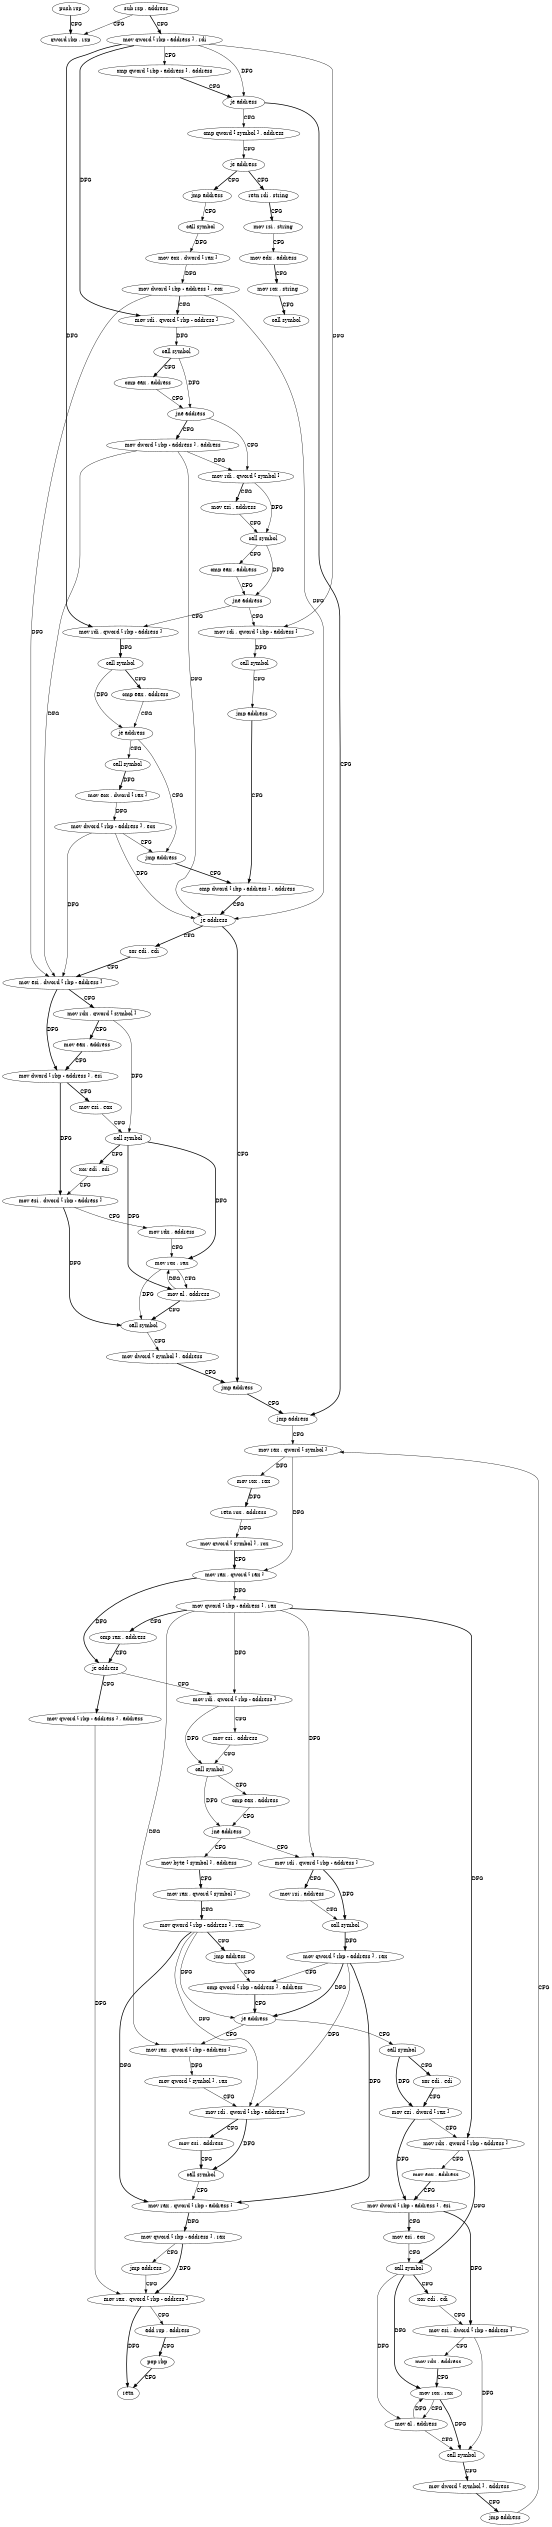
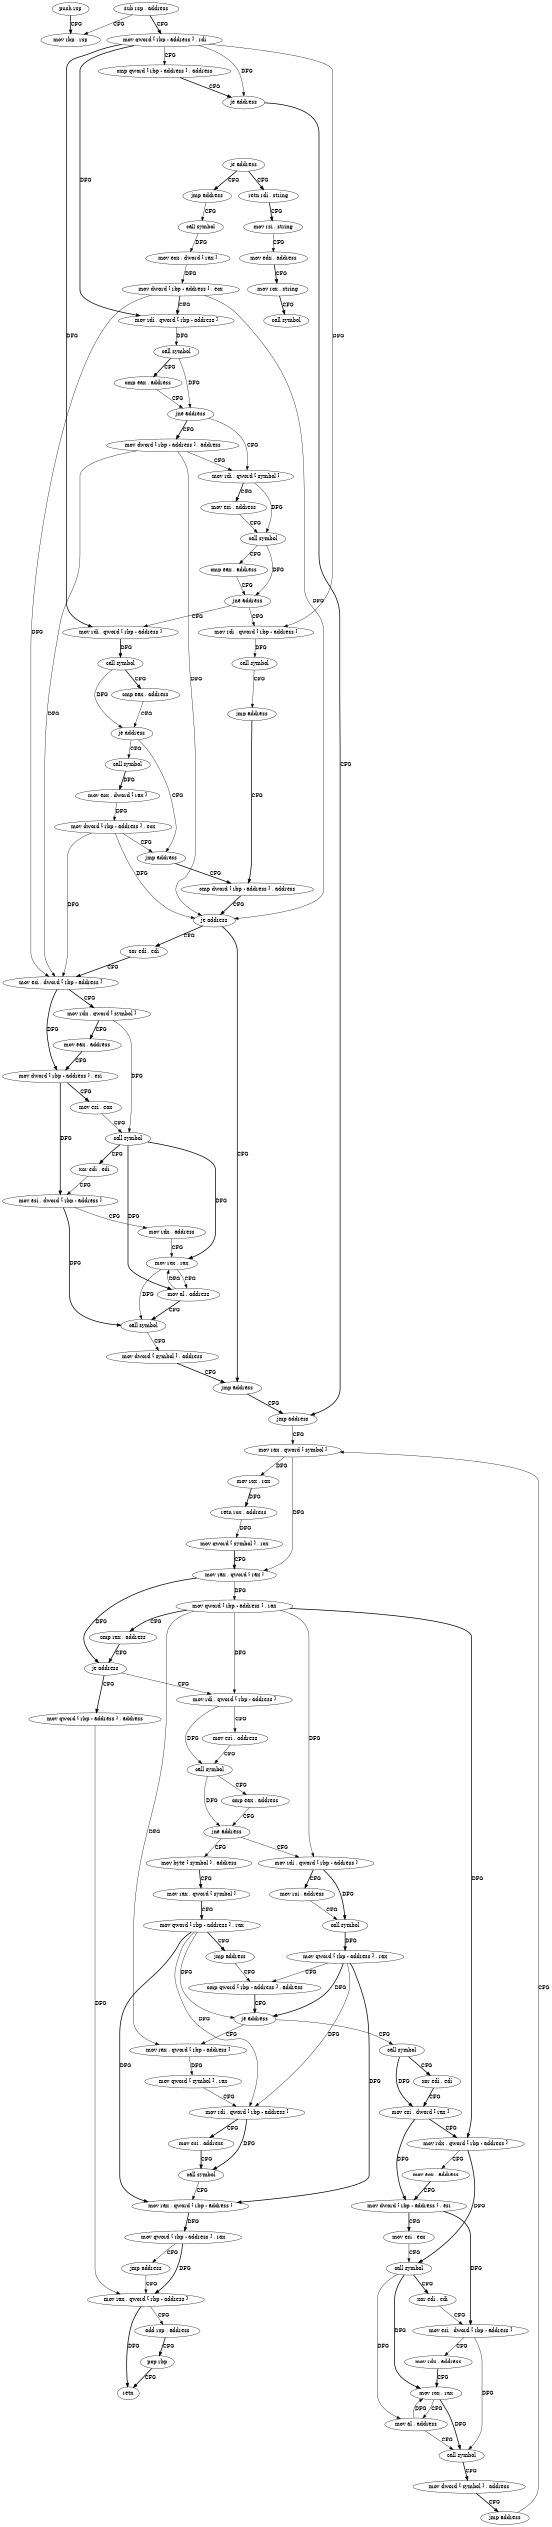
node "qword rbp , rsp": label "qword rbp , rsp" -> "mov rbp , rsp"
node "cmp qword [ symbol ] , address": removed
edge "mov dword [ rbp - address ] , address" -> "mov rdi , qword [ symbol ]": label "DFG" -> "CFG"
edge "mov esi , dword [ rax ]" -> "mov rdx , qword [ rbp - address ]": style solid -> bold
